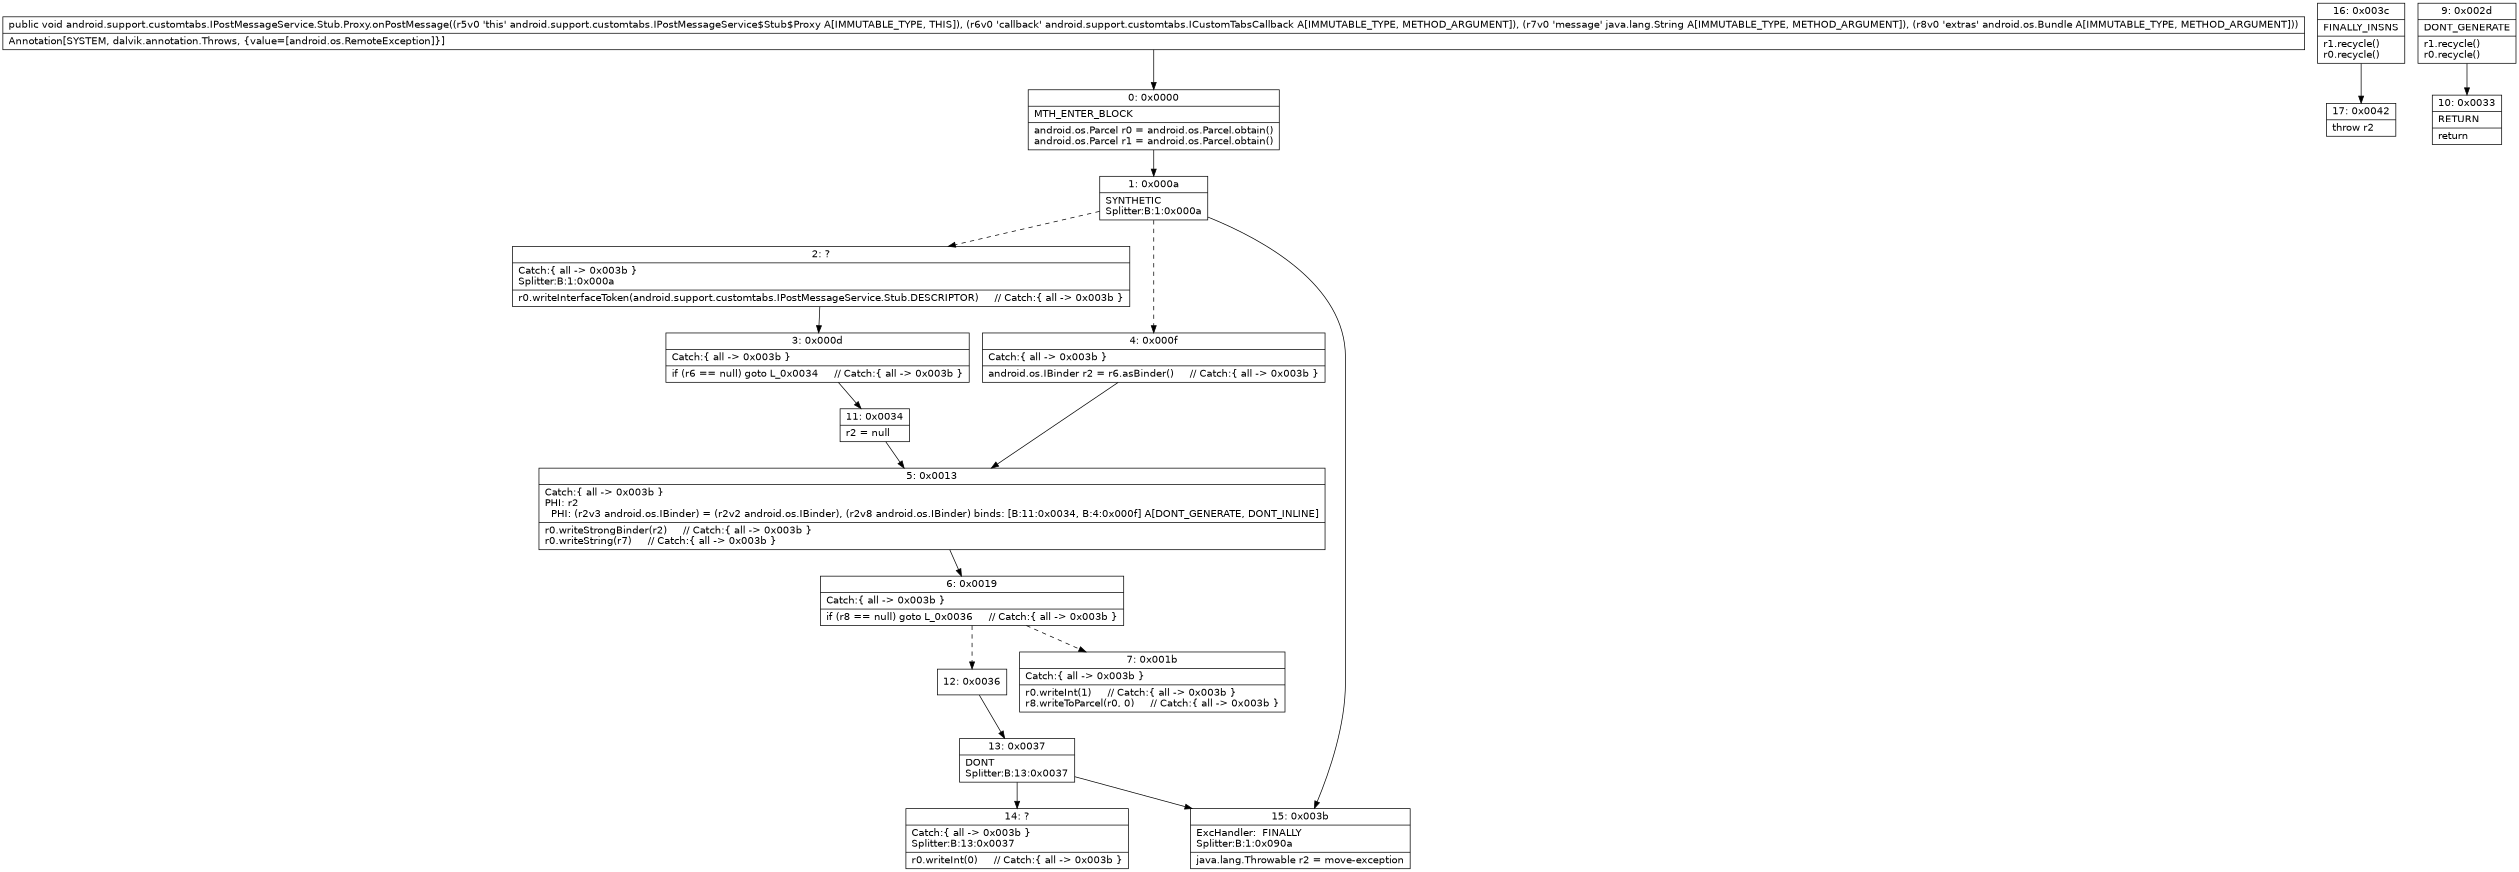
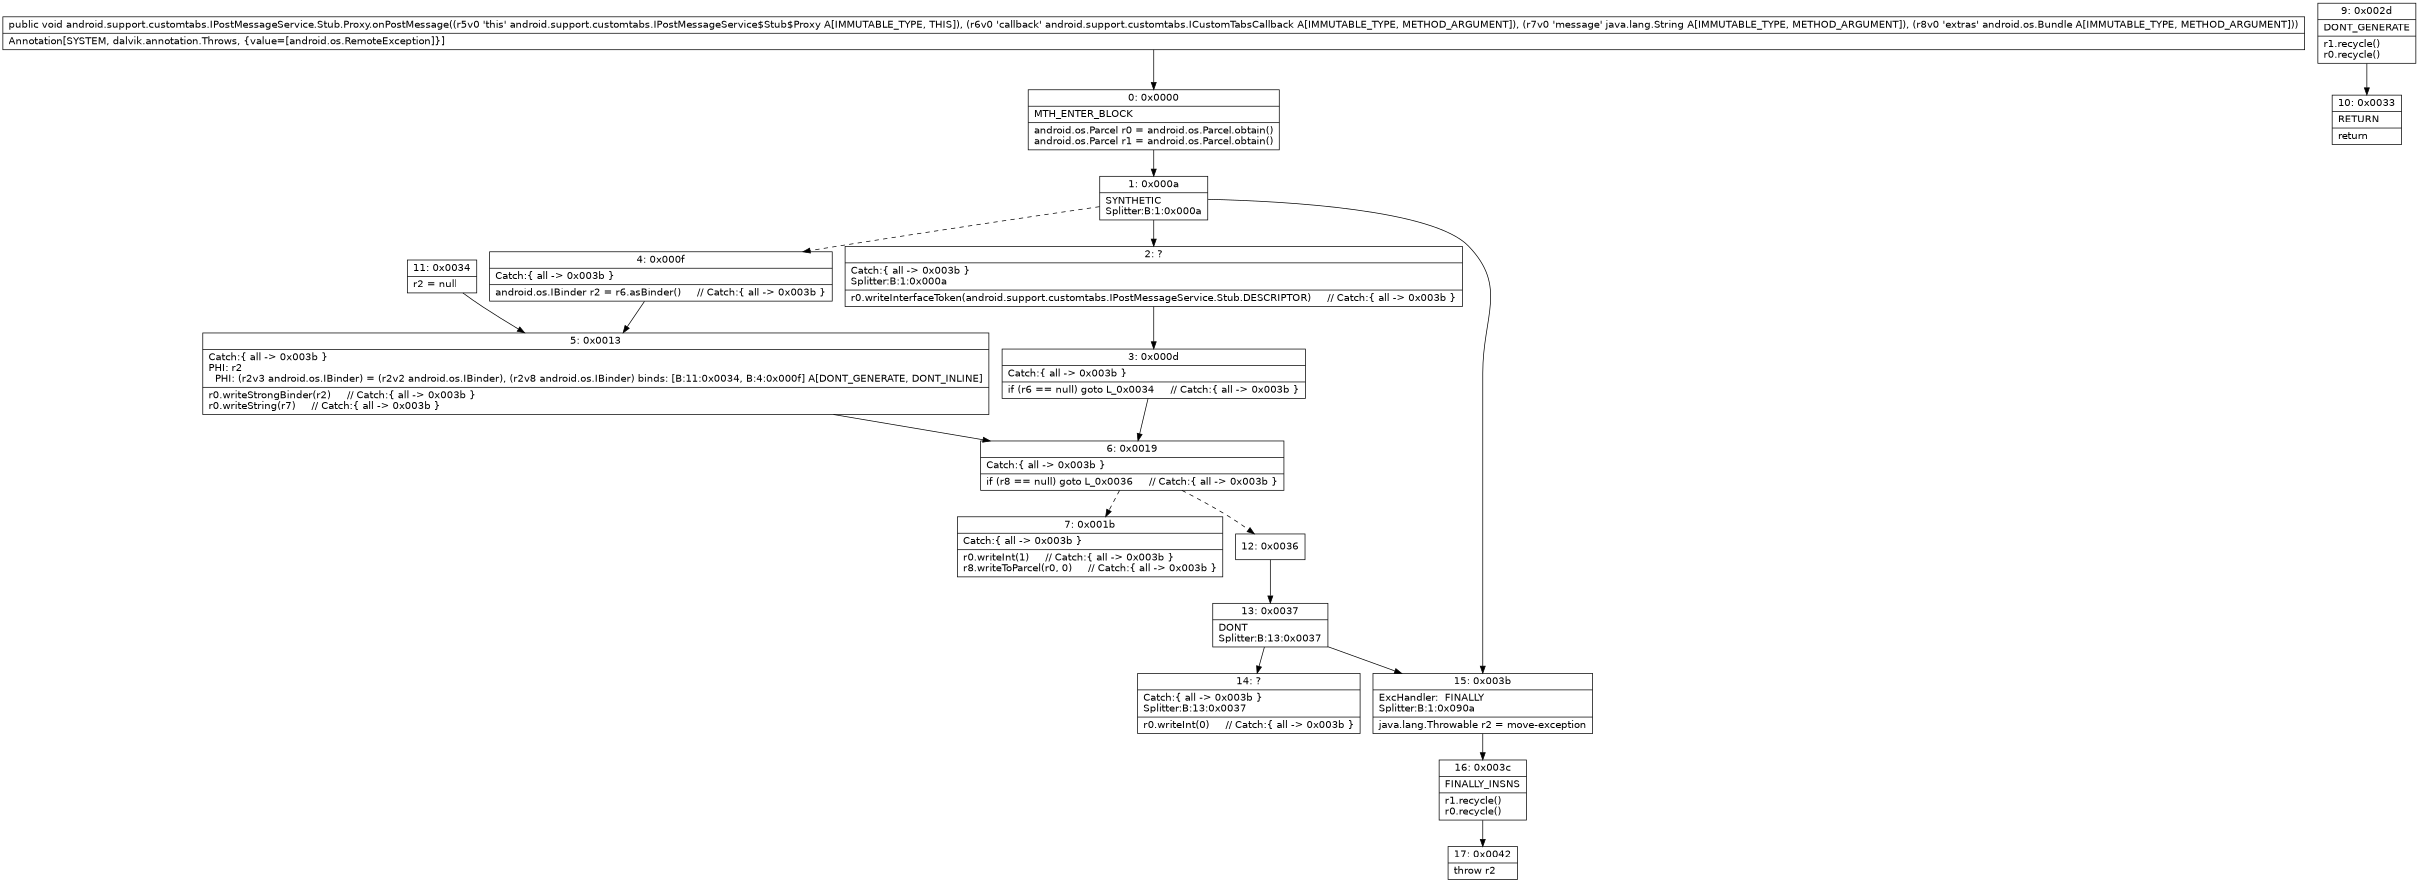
edge "1: 0x000a" -> "2: ?": style dashed -> solid
edge "3: 0x000d" -> "11: 0x0034": now "3: 0x000d" -> "6: 0x0019"
edge "15: 0x003b" -> "16: 0x003c": added
